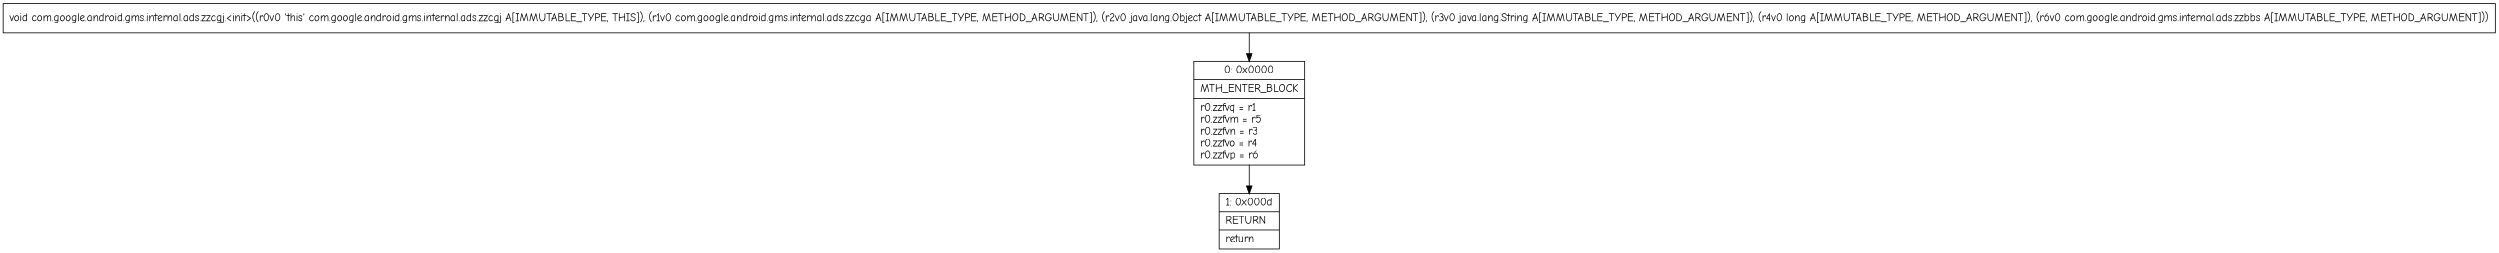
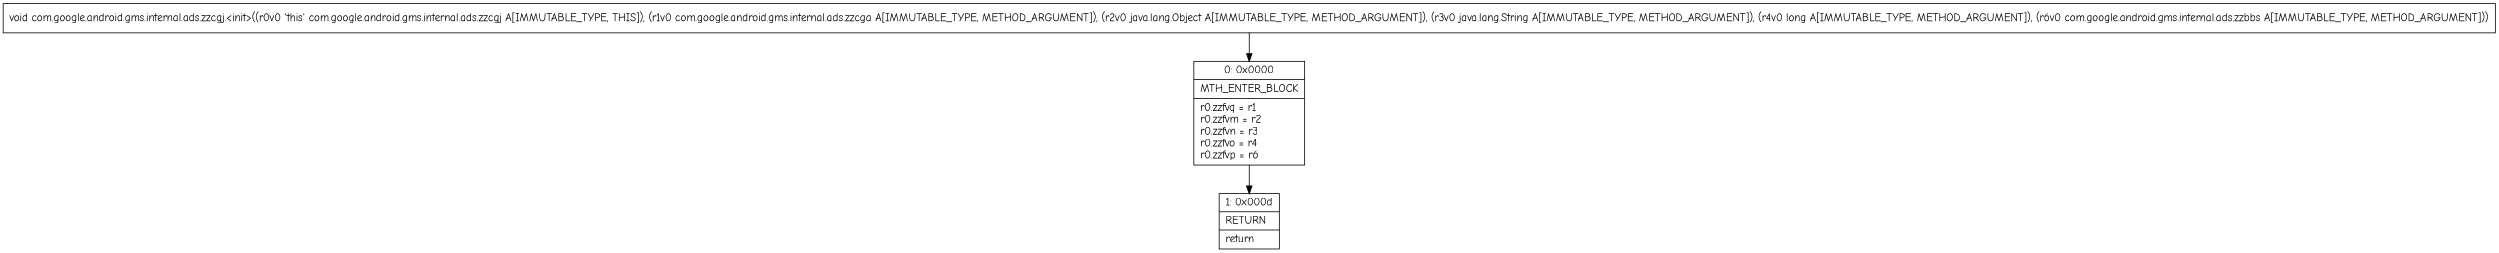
node "0: 0x0000": text "r0.zzfvm = r5" -> "r0.zzfvm = r2"
